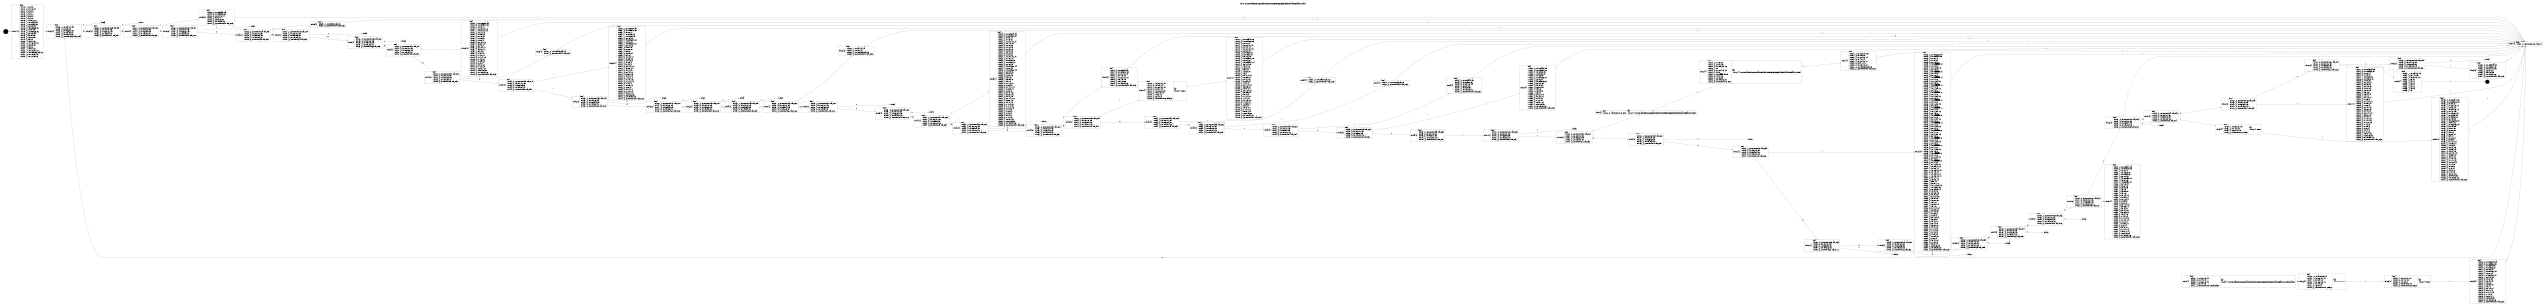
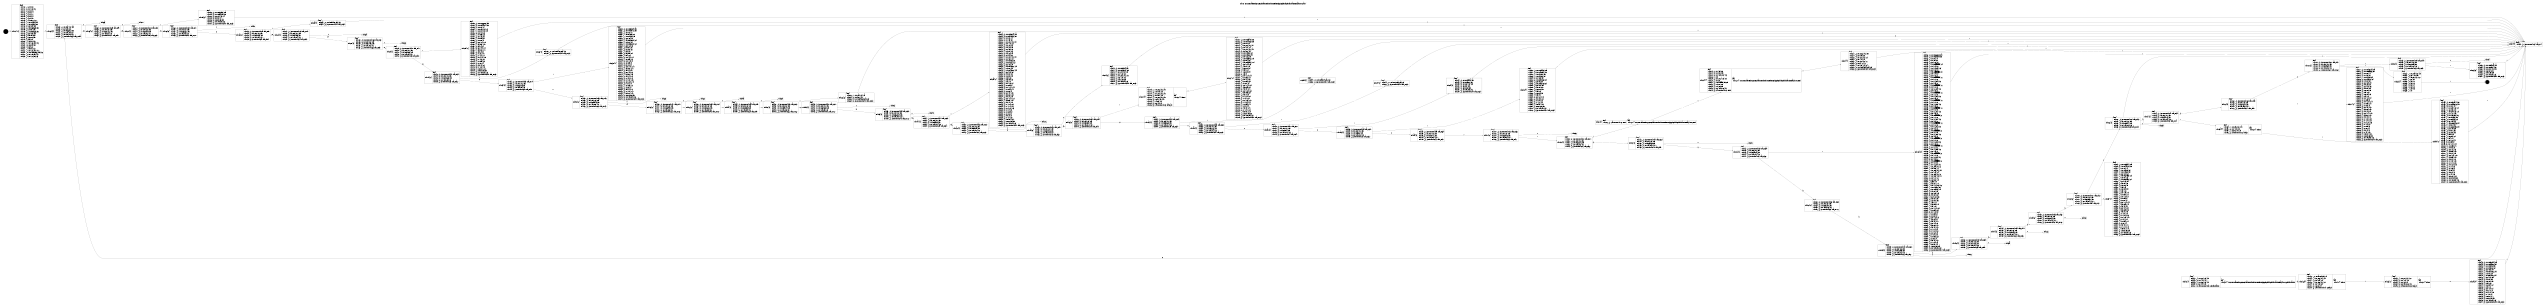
node "0x4028d8": removed
